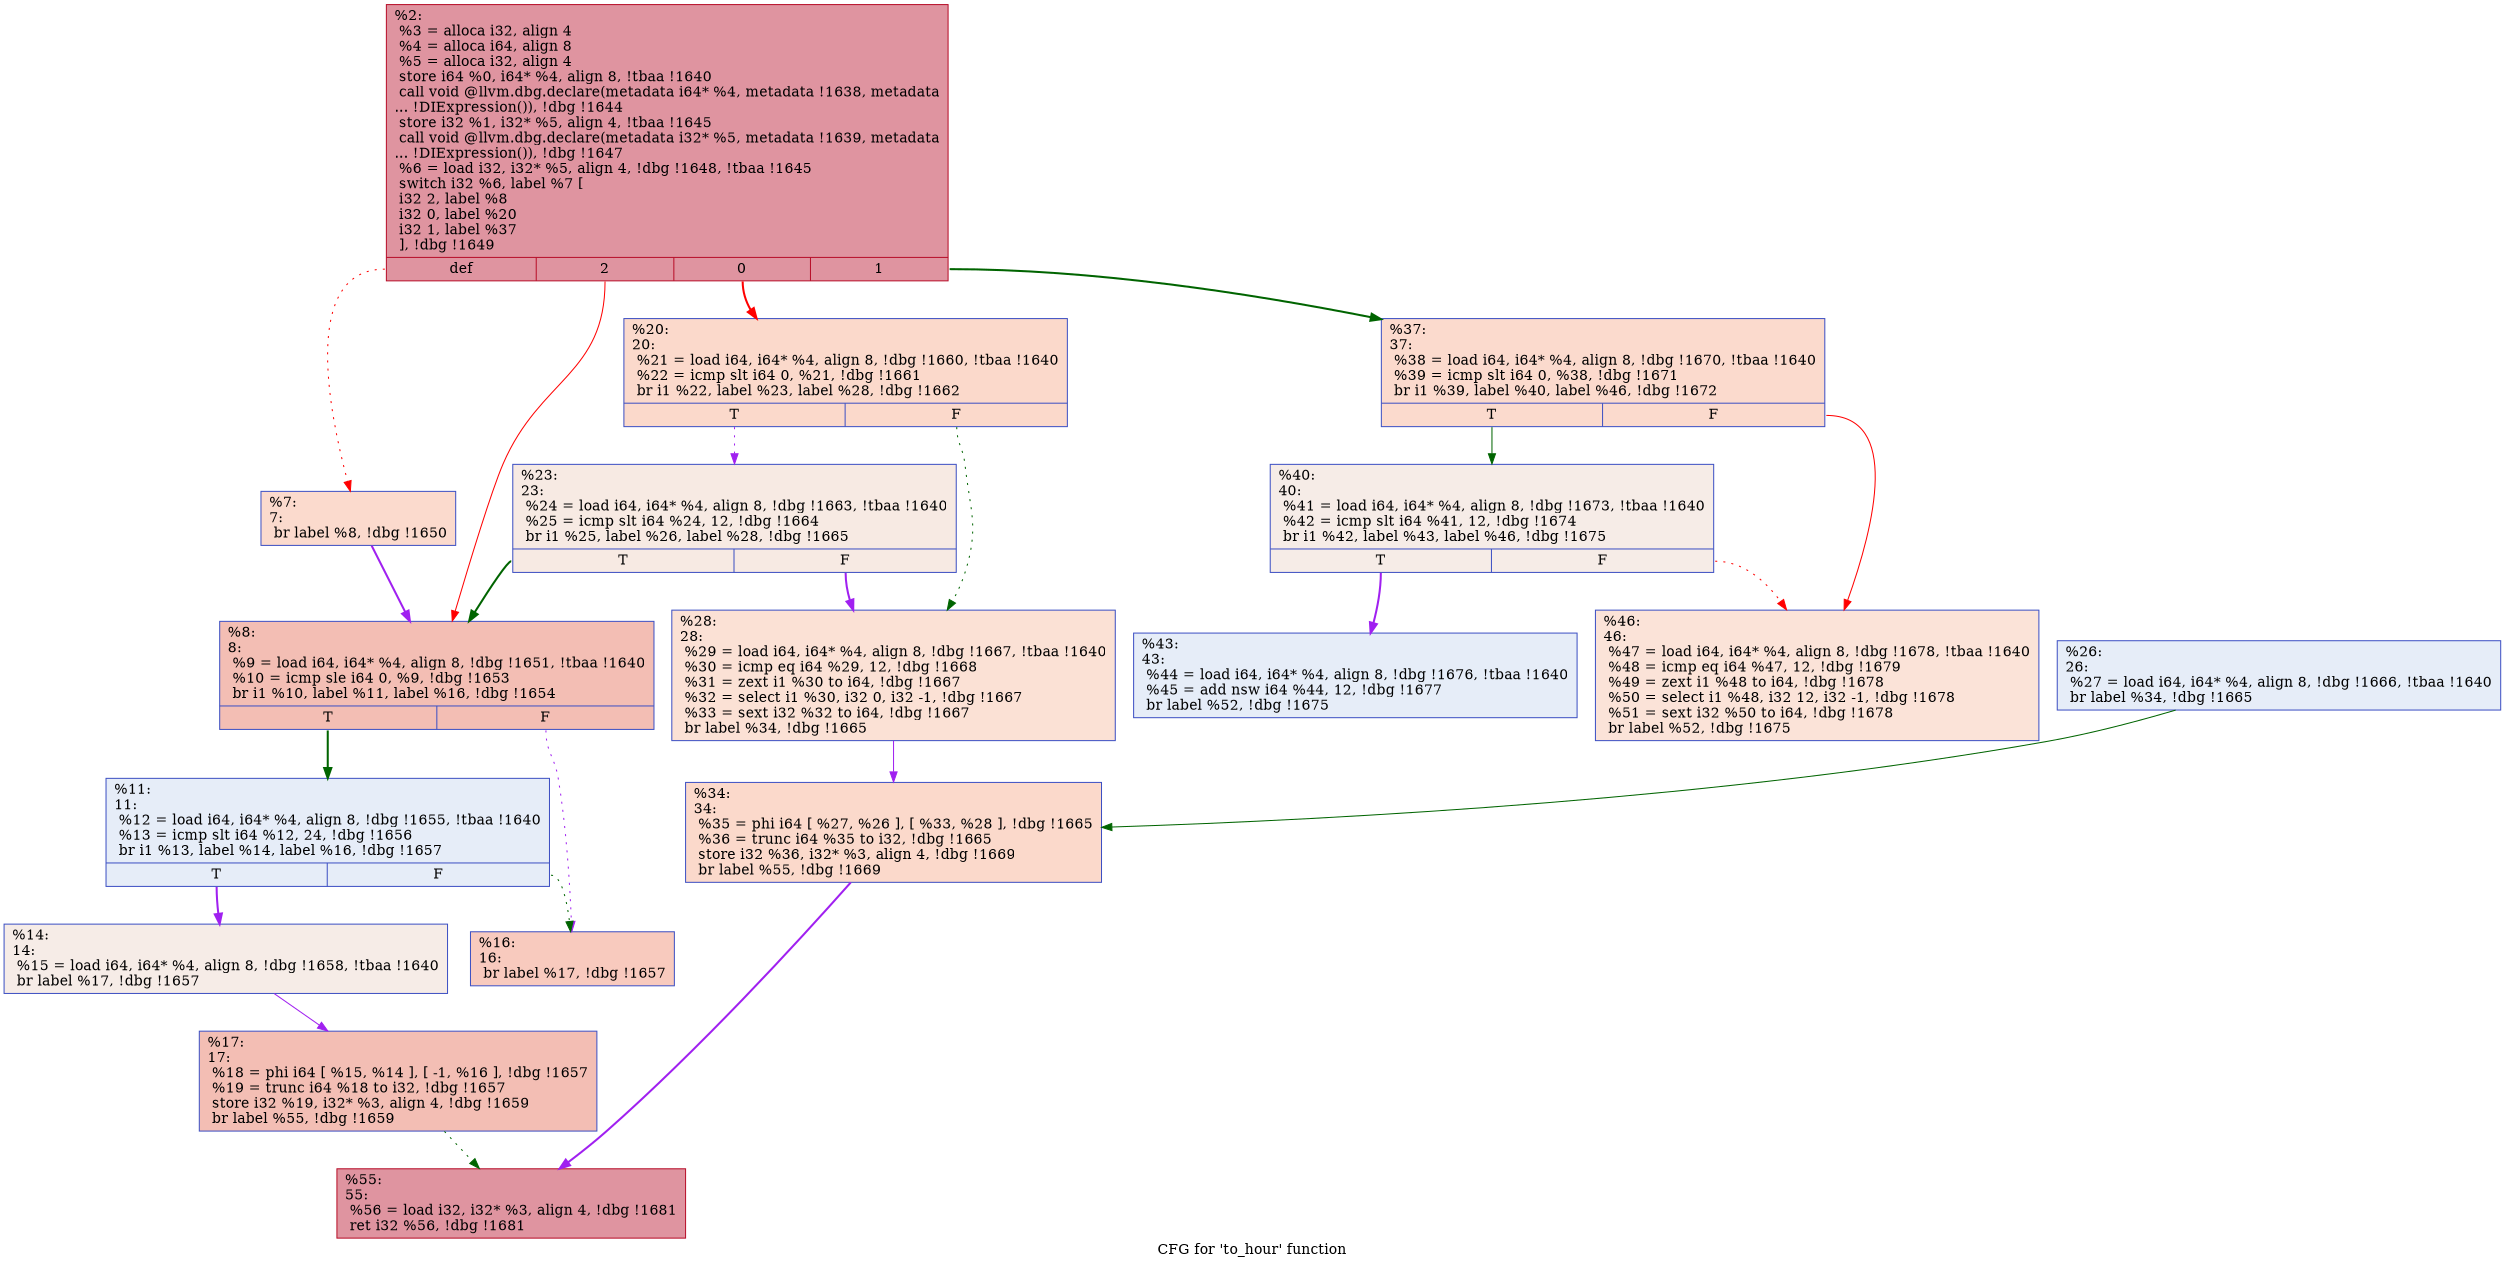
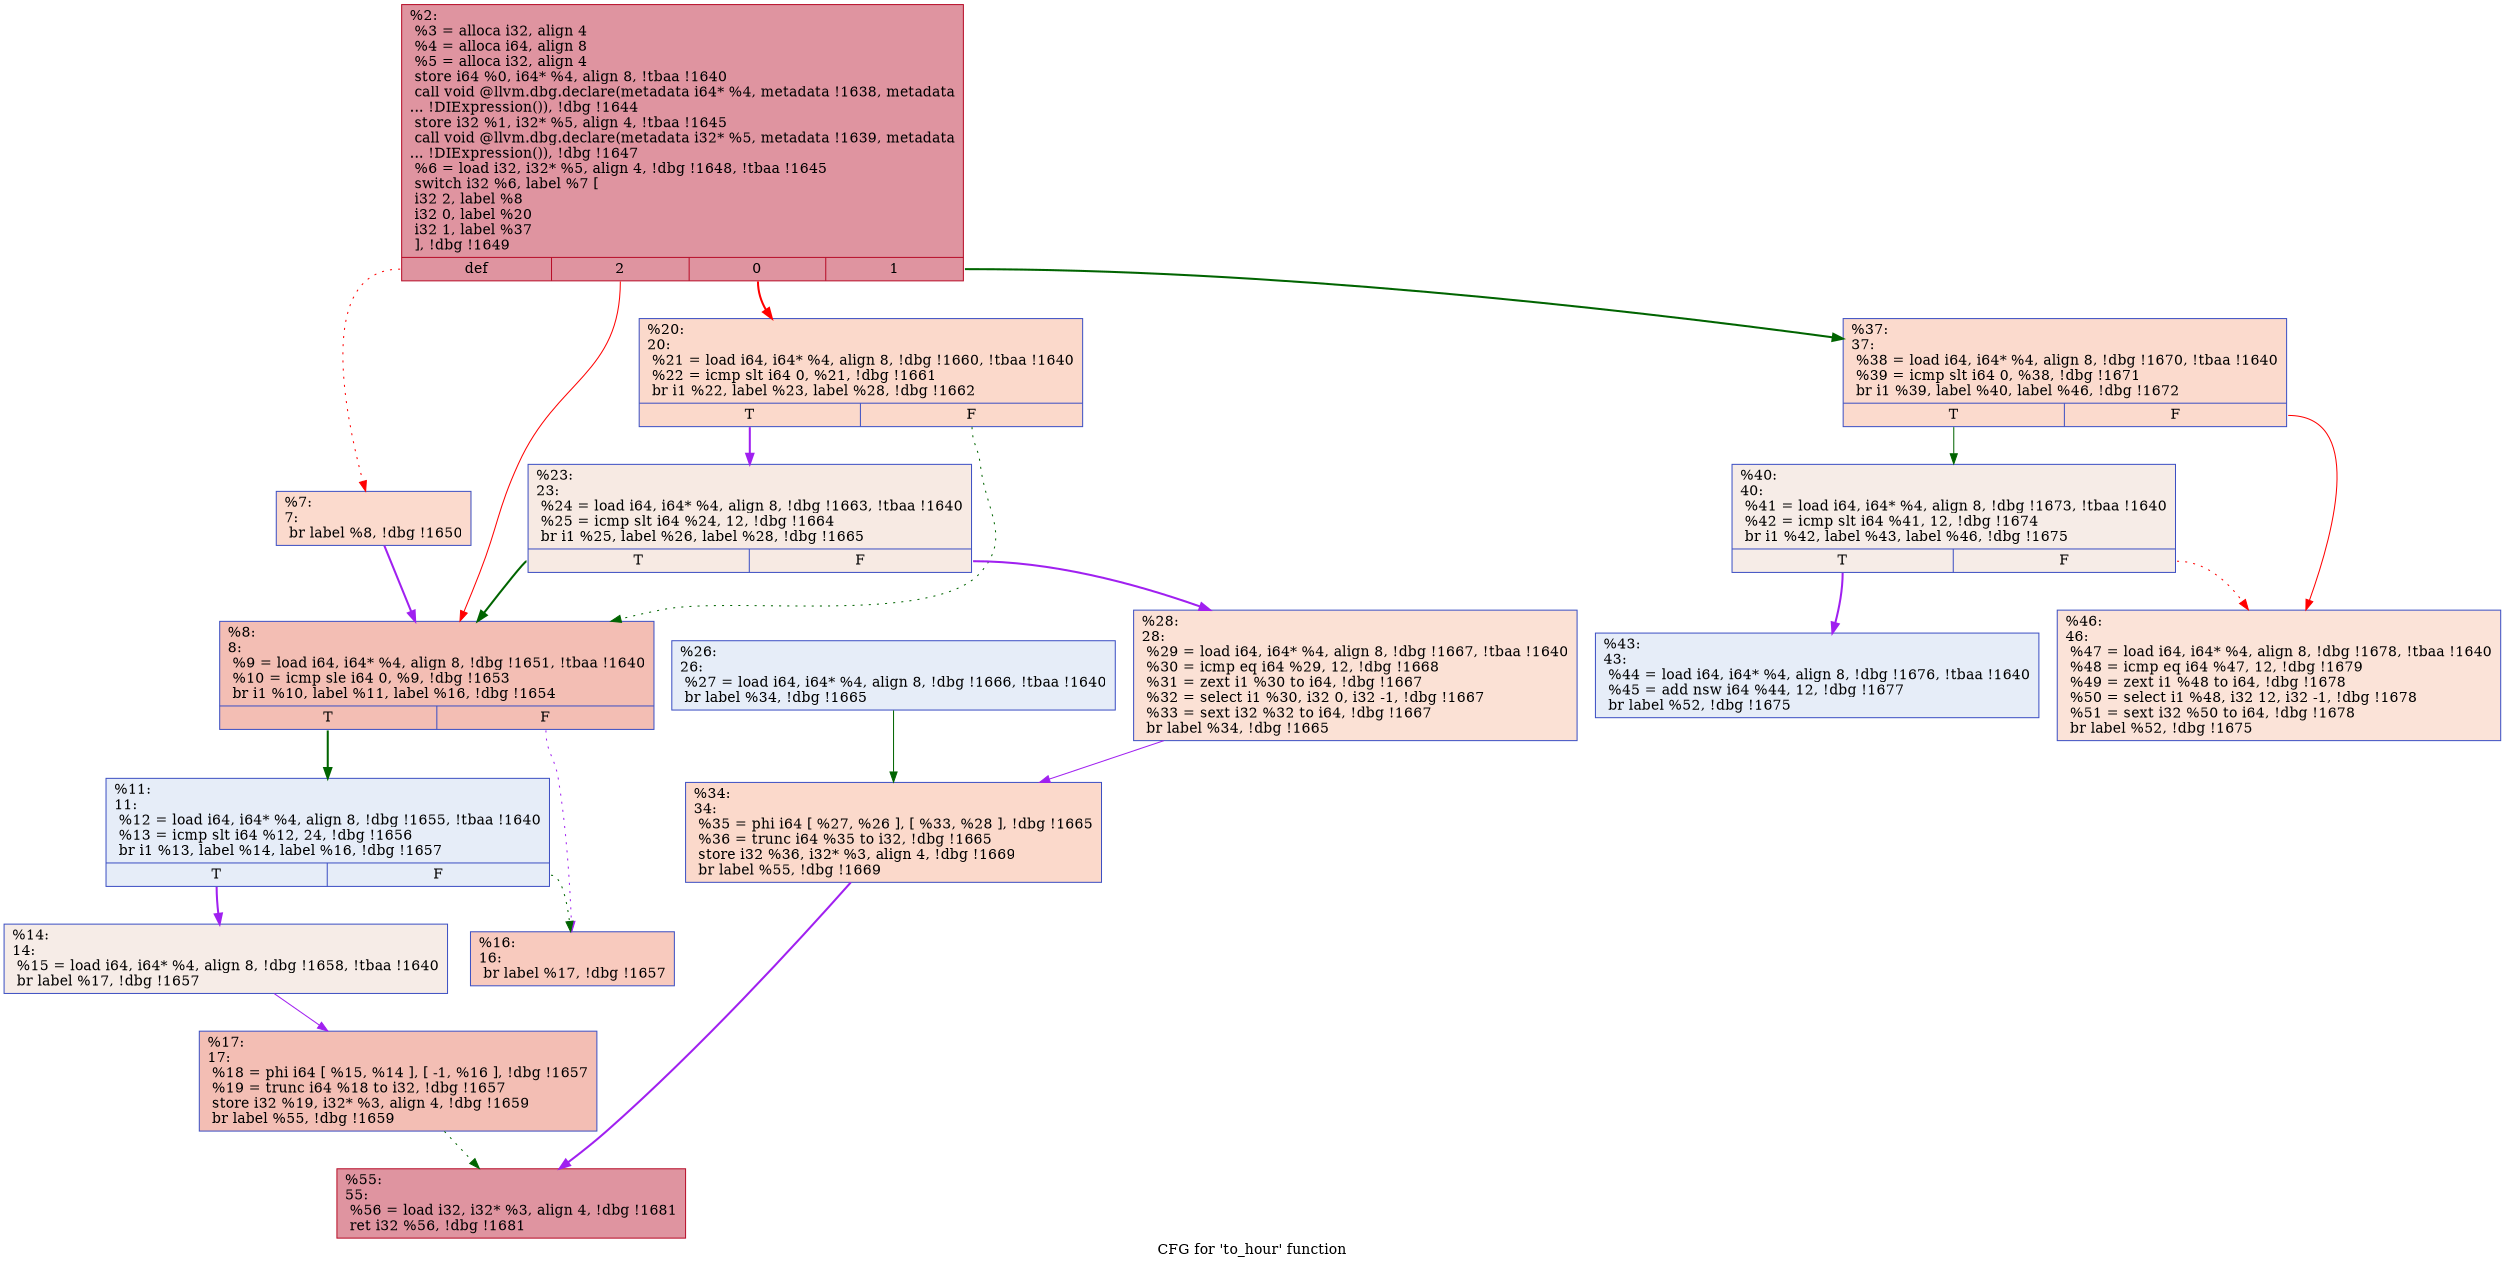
edge "%20:" -> "%23:": style dotted -> bold
edge "%20:" -> "%28:": now "%20:" -> "%8:"
